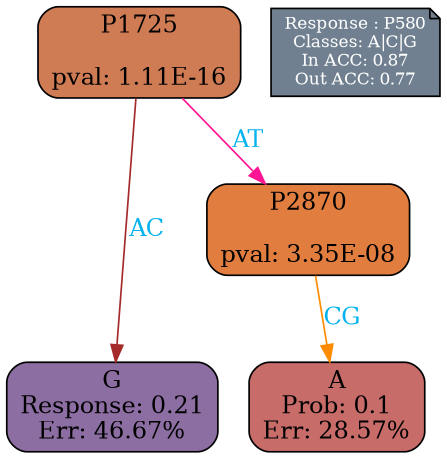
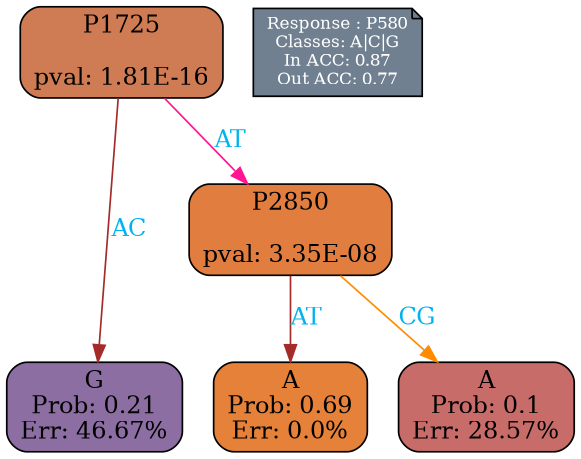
node "P1725 pval: 1.11E-16": label "P1725 pval: 1.11E-16" -> "P1725 pval: 1.81E-16"
node "P2870 pval: 3.35E-08": label "P2870 pval: 3.35E-08" -> "P2850 pval: 3.35E-08"
node "G Response: 0.21 Err: 46.67%": label "G Response: 0.21 Err: 46.67%" -> "G Prob: 0.21 Err: 46.67%"
node "A Prob: 0.69 Err: 0.0%": added
